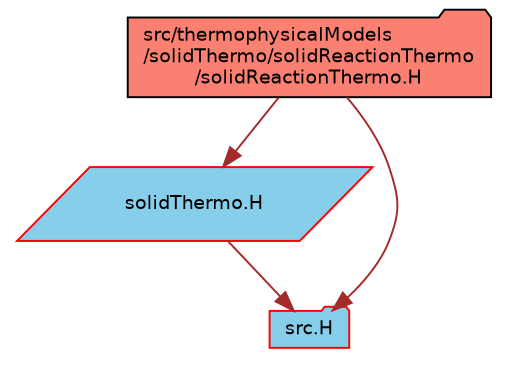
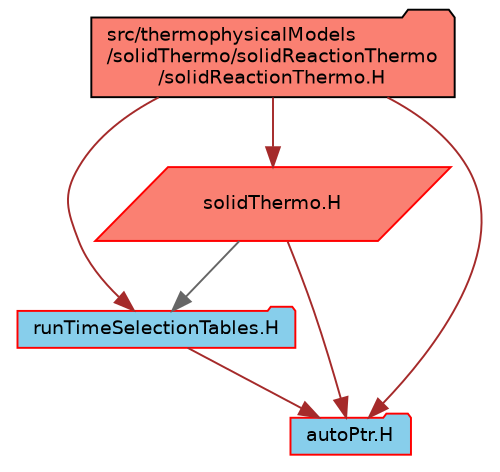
node "solidThermo.H": fillcolor skyblue -> salmon
node "runTimeSelectionTables.H": added
node "src.H": label "src.H" -> "autoPtr.H"
